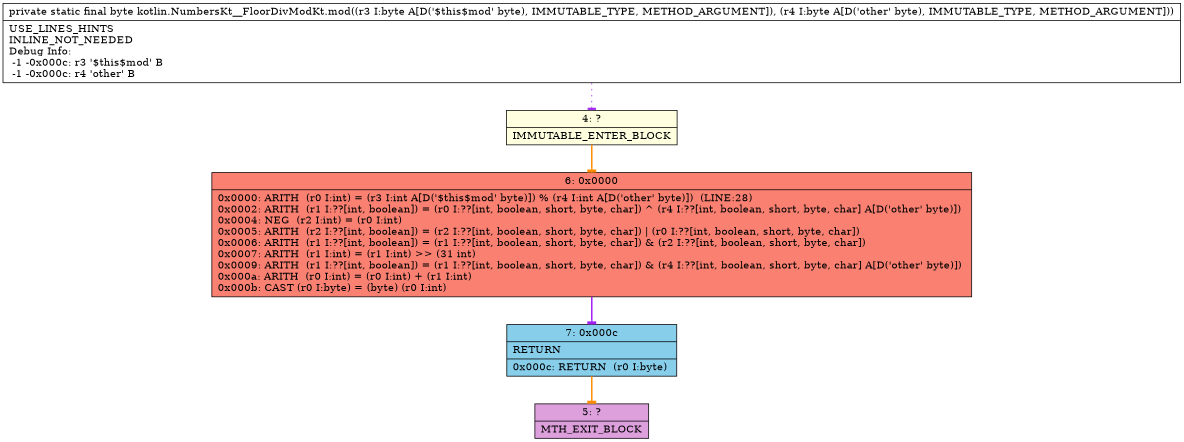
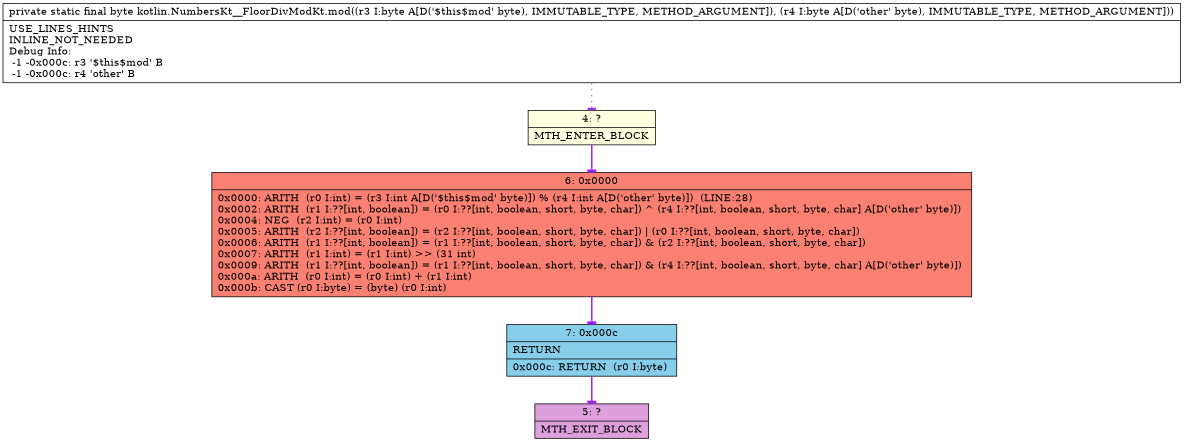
node "4: ?": text "IMMUTABLE_ENTER_BLOCK" -> "MTH_ENTER_BLOCK"
edge "4: ?" -> "6: 0x0000": color darkorange -> purple
edge "7: 0x000c" -> "5: ?": color darkorange -> purple
